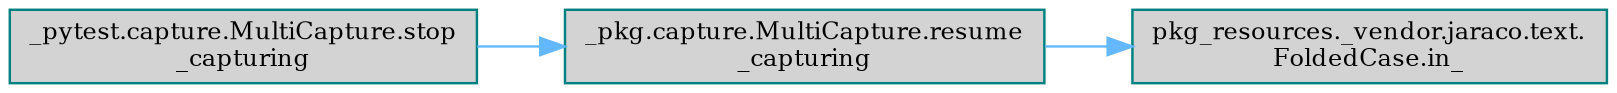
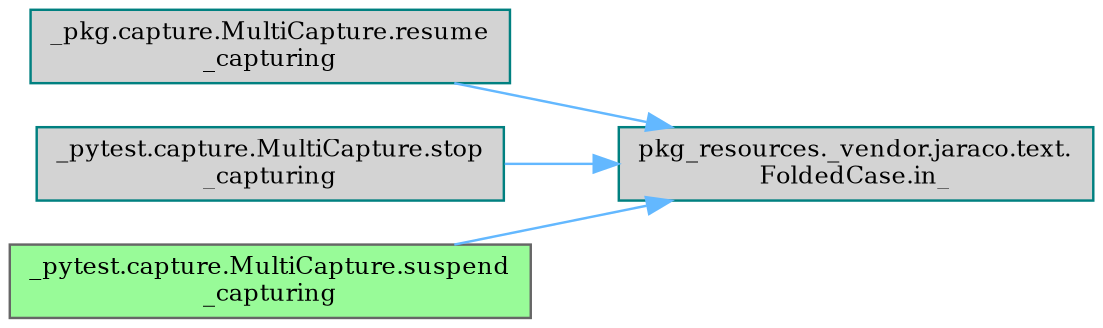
edge "_pytest.capture.MultiCapture.stop _capturing" -> "_pkg.capture.MultiCapture.resume _capturing": now "_pytest.capture.MultiCapture.stop _capturing" -> "pkg_resources._vendor.jaraco.text. FoldedCase.in_"
node "_pytest.capture.MultiCapture.suspend _capturing": added
